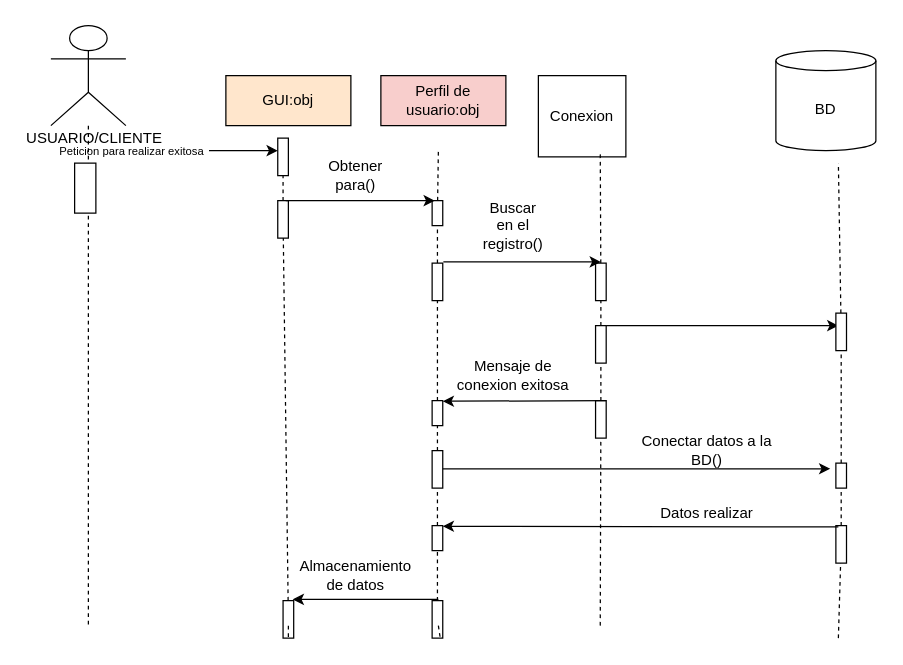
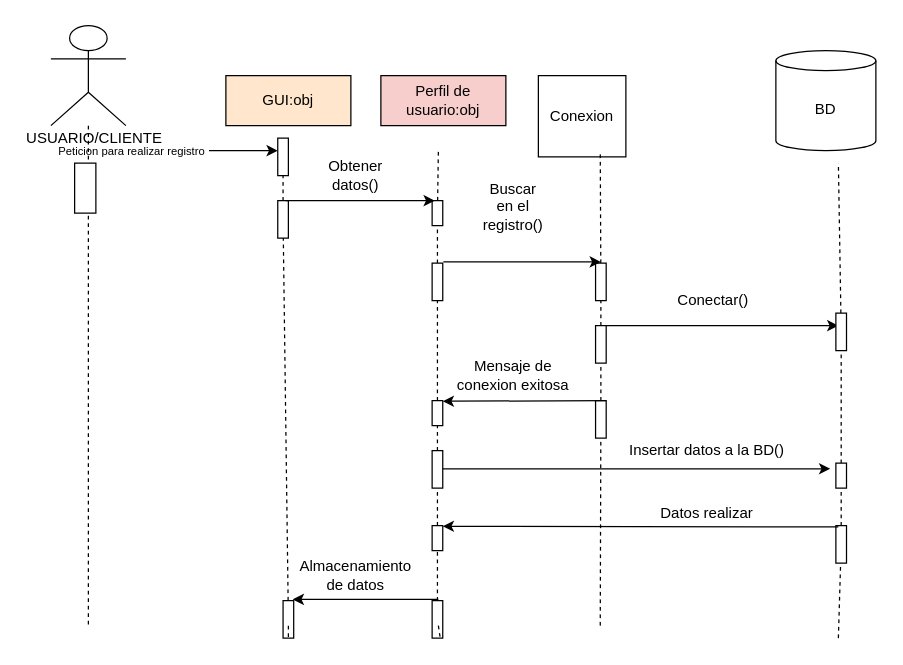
node "Peticion para realizar exitosa": label "Peticion para realizar exitosa" -> "Peticion para realizar registro"
node "Obtener para()": label "Obtener para()" -> "Obtener datos()"
node "Buscar en el registro()": moved (513, 226) -> (513, 207)
node "Conectar()": added
node "Conectar datos a la BD()": label "Conectar datos a la BD()" -> "Insertar datos a la BD()"
